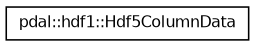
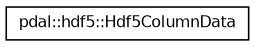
node "pdal::hdf1::Hdf5ColumnData": label "pdal::hdf1::Hdf5ColumnData" -> "pdal::hdf5::Hdf5ColumnData"
